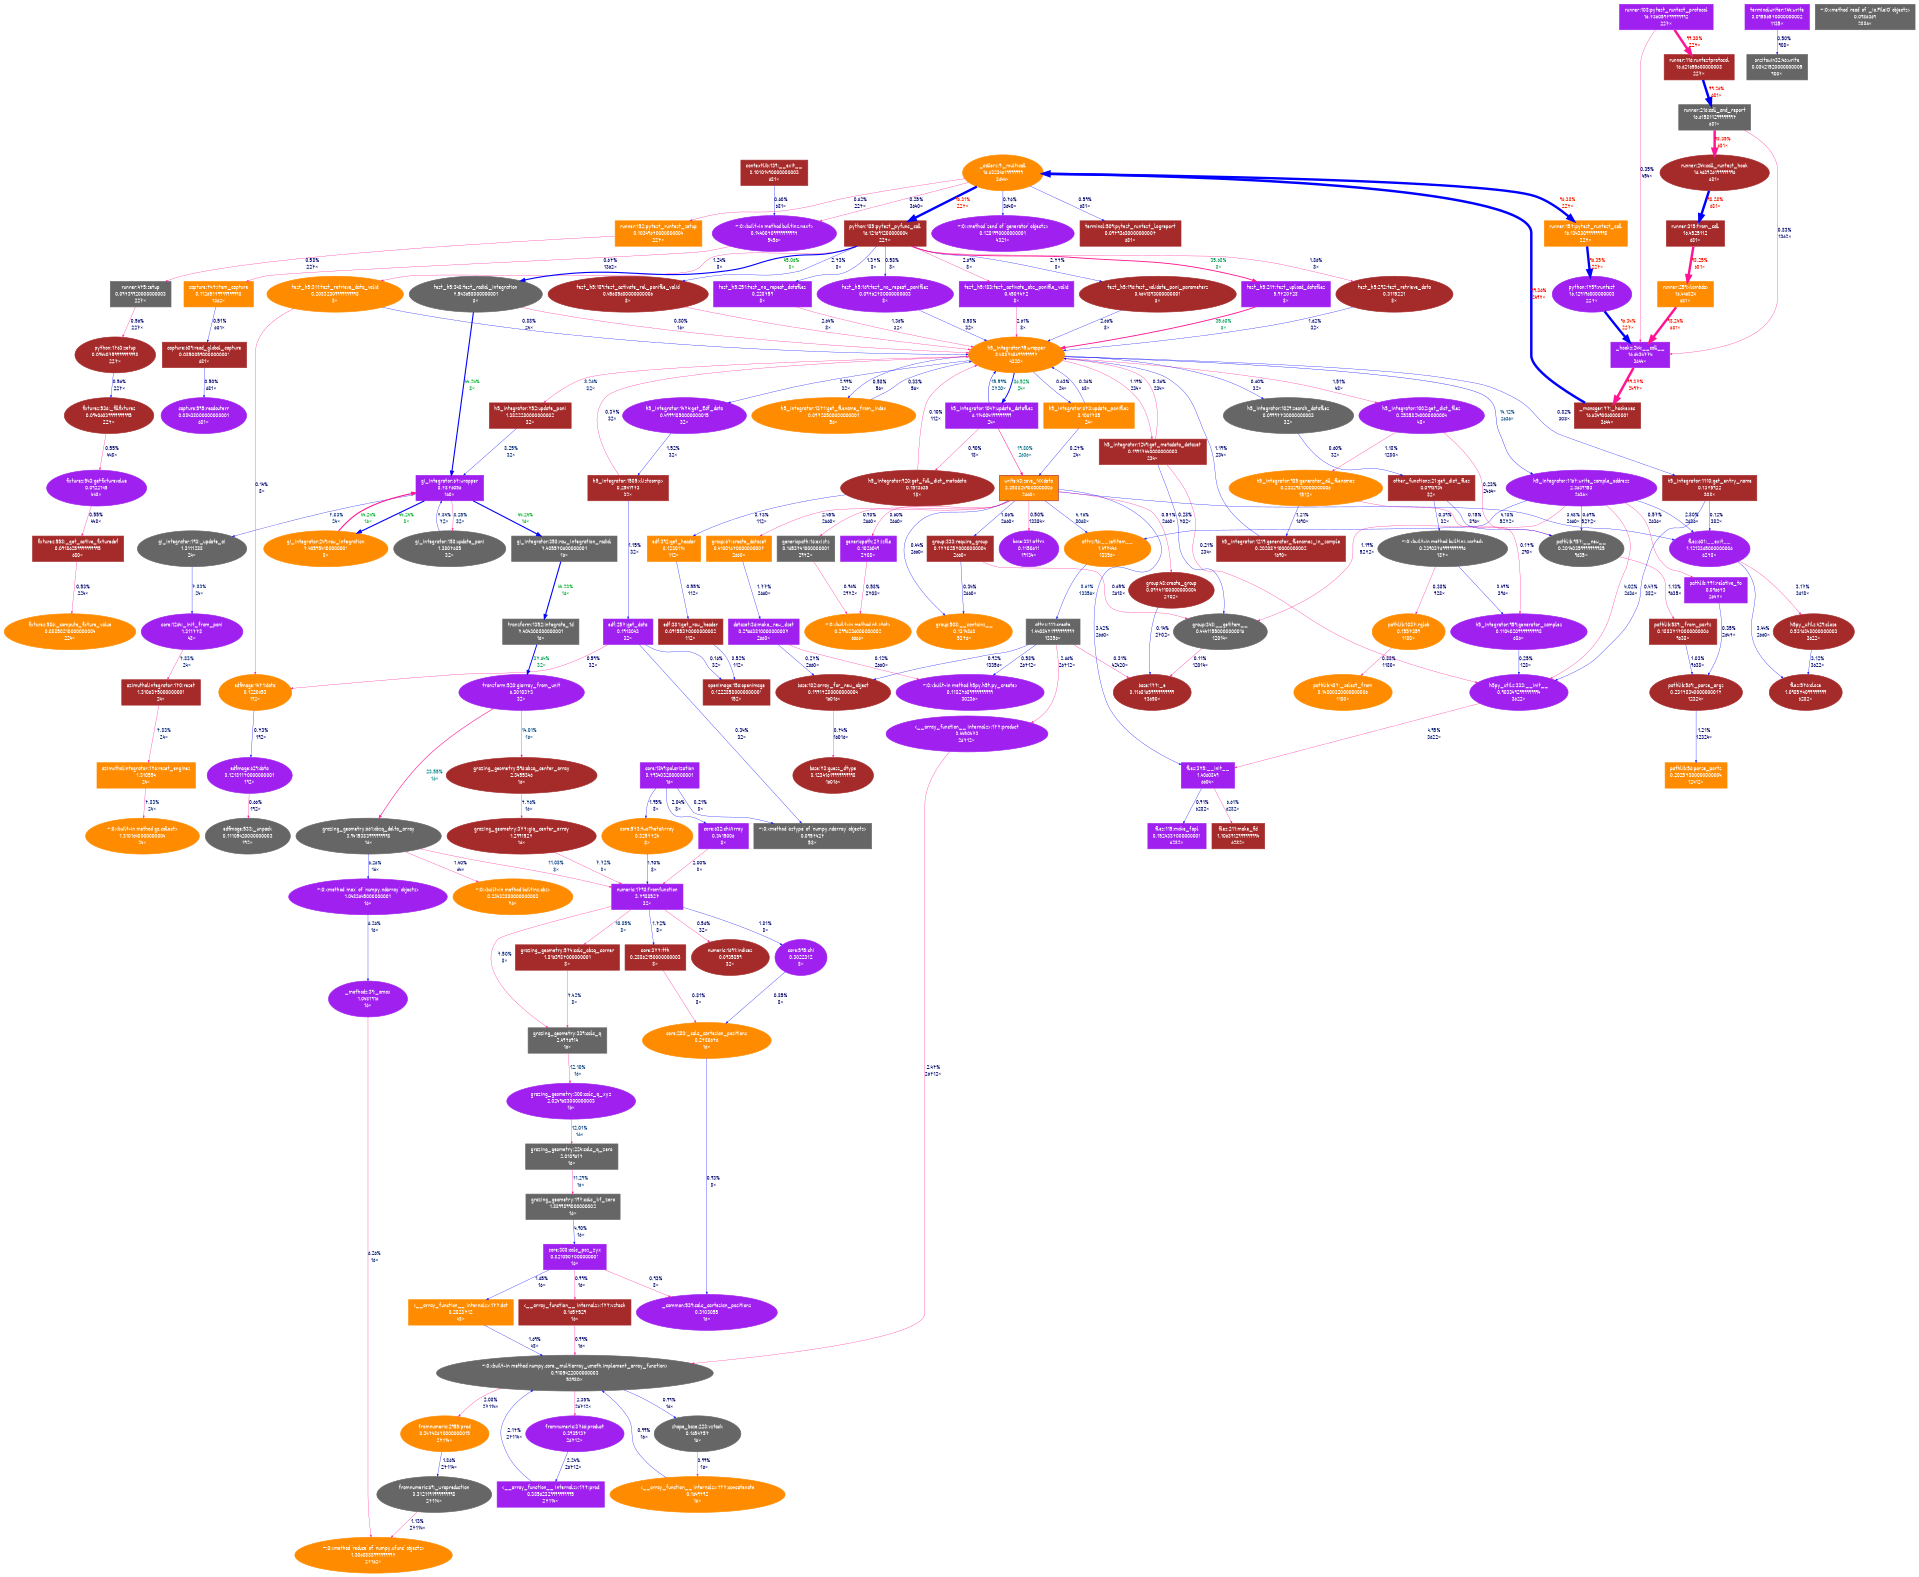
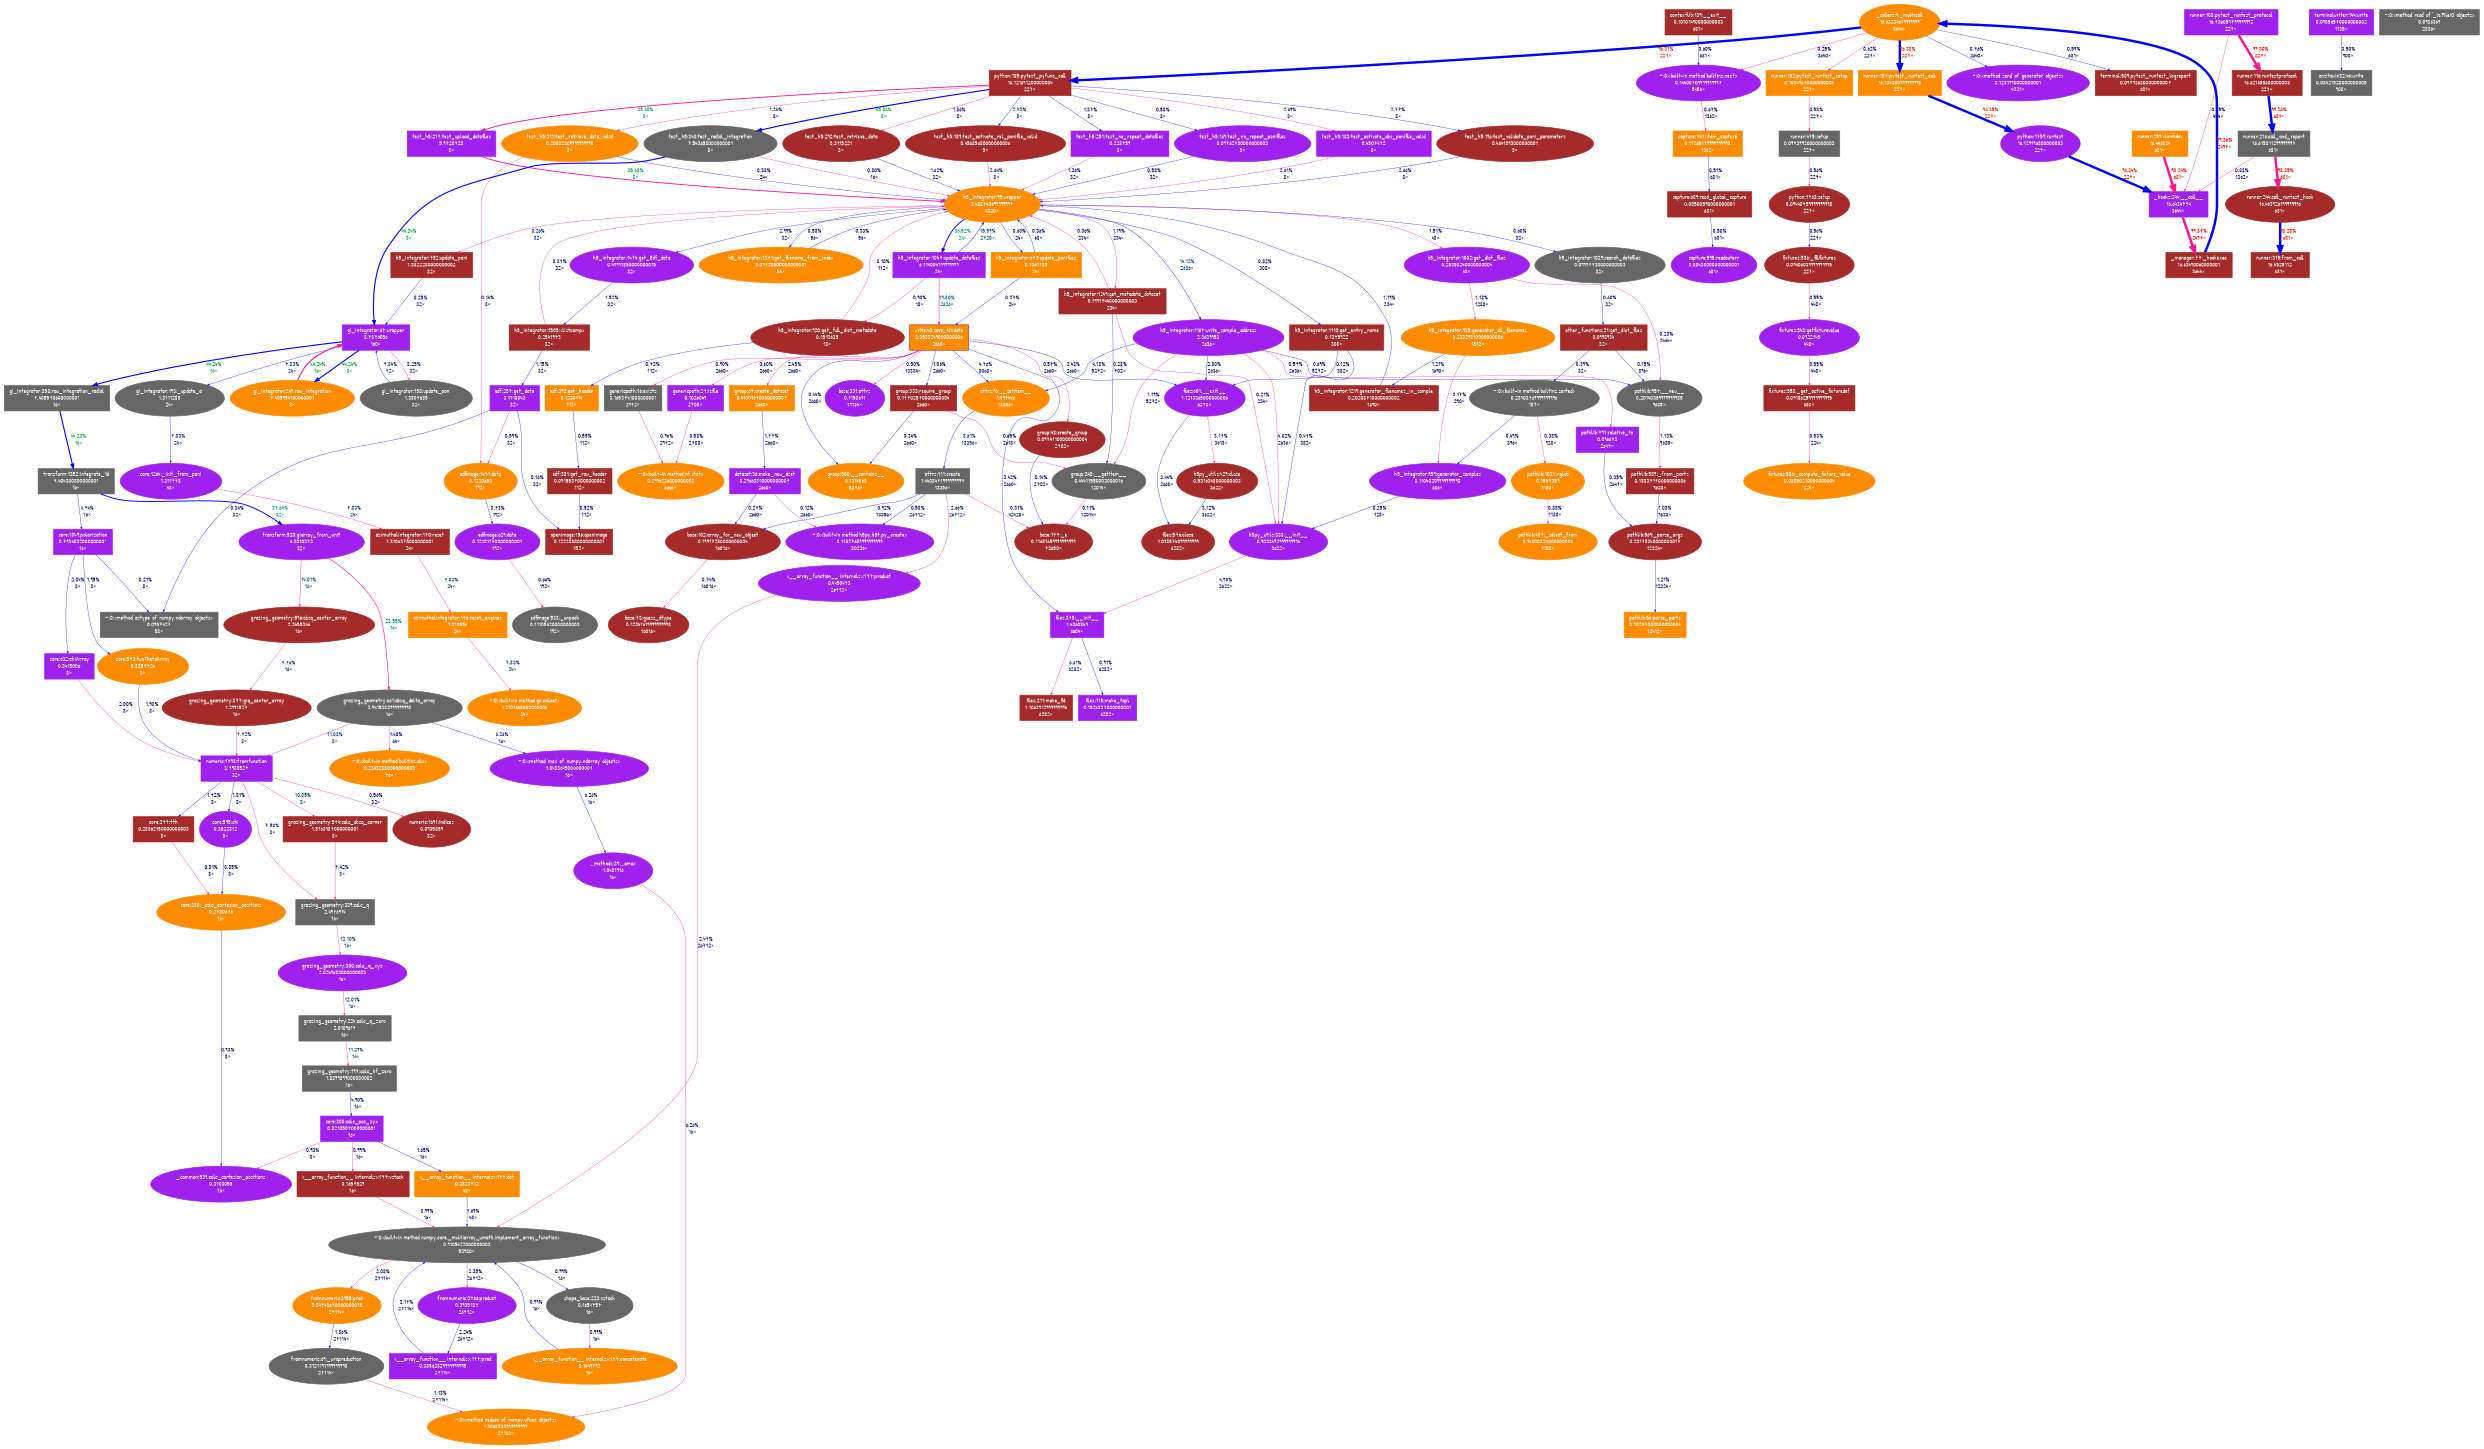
edge "runner:315:from_call 16.4525112 681×" -> "runner:259:<lambda> 16.446824 681×": removed, label "98.25% 681×"
edge "transform:1352:integrate_1d 7.404300800000001 16×" -> "core:1849:polarization 0.7934032000000001 16×": added, label "4.74% 16×"
node "group:348:__getitem__ 0.44411550000000016 12014×": label "group:348:__getitem__ 0.44411550000000016 12014×" -> "group:348:__getitem__ 0.44411550003000016 12014×"
